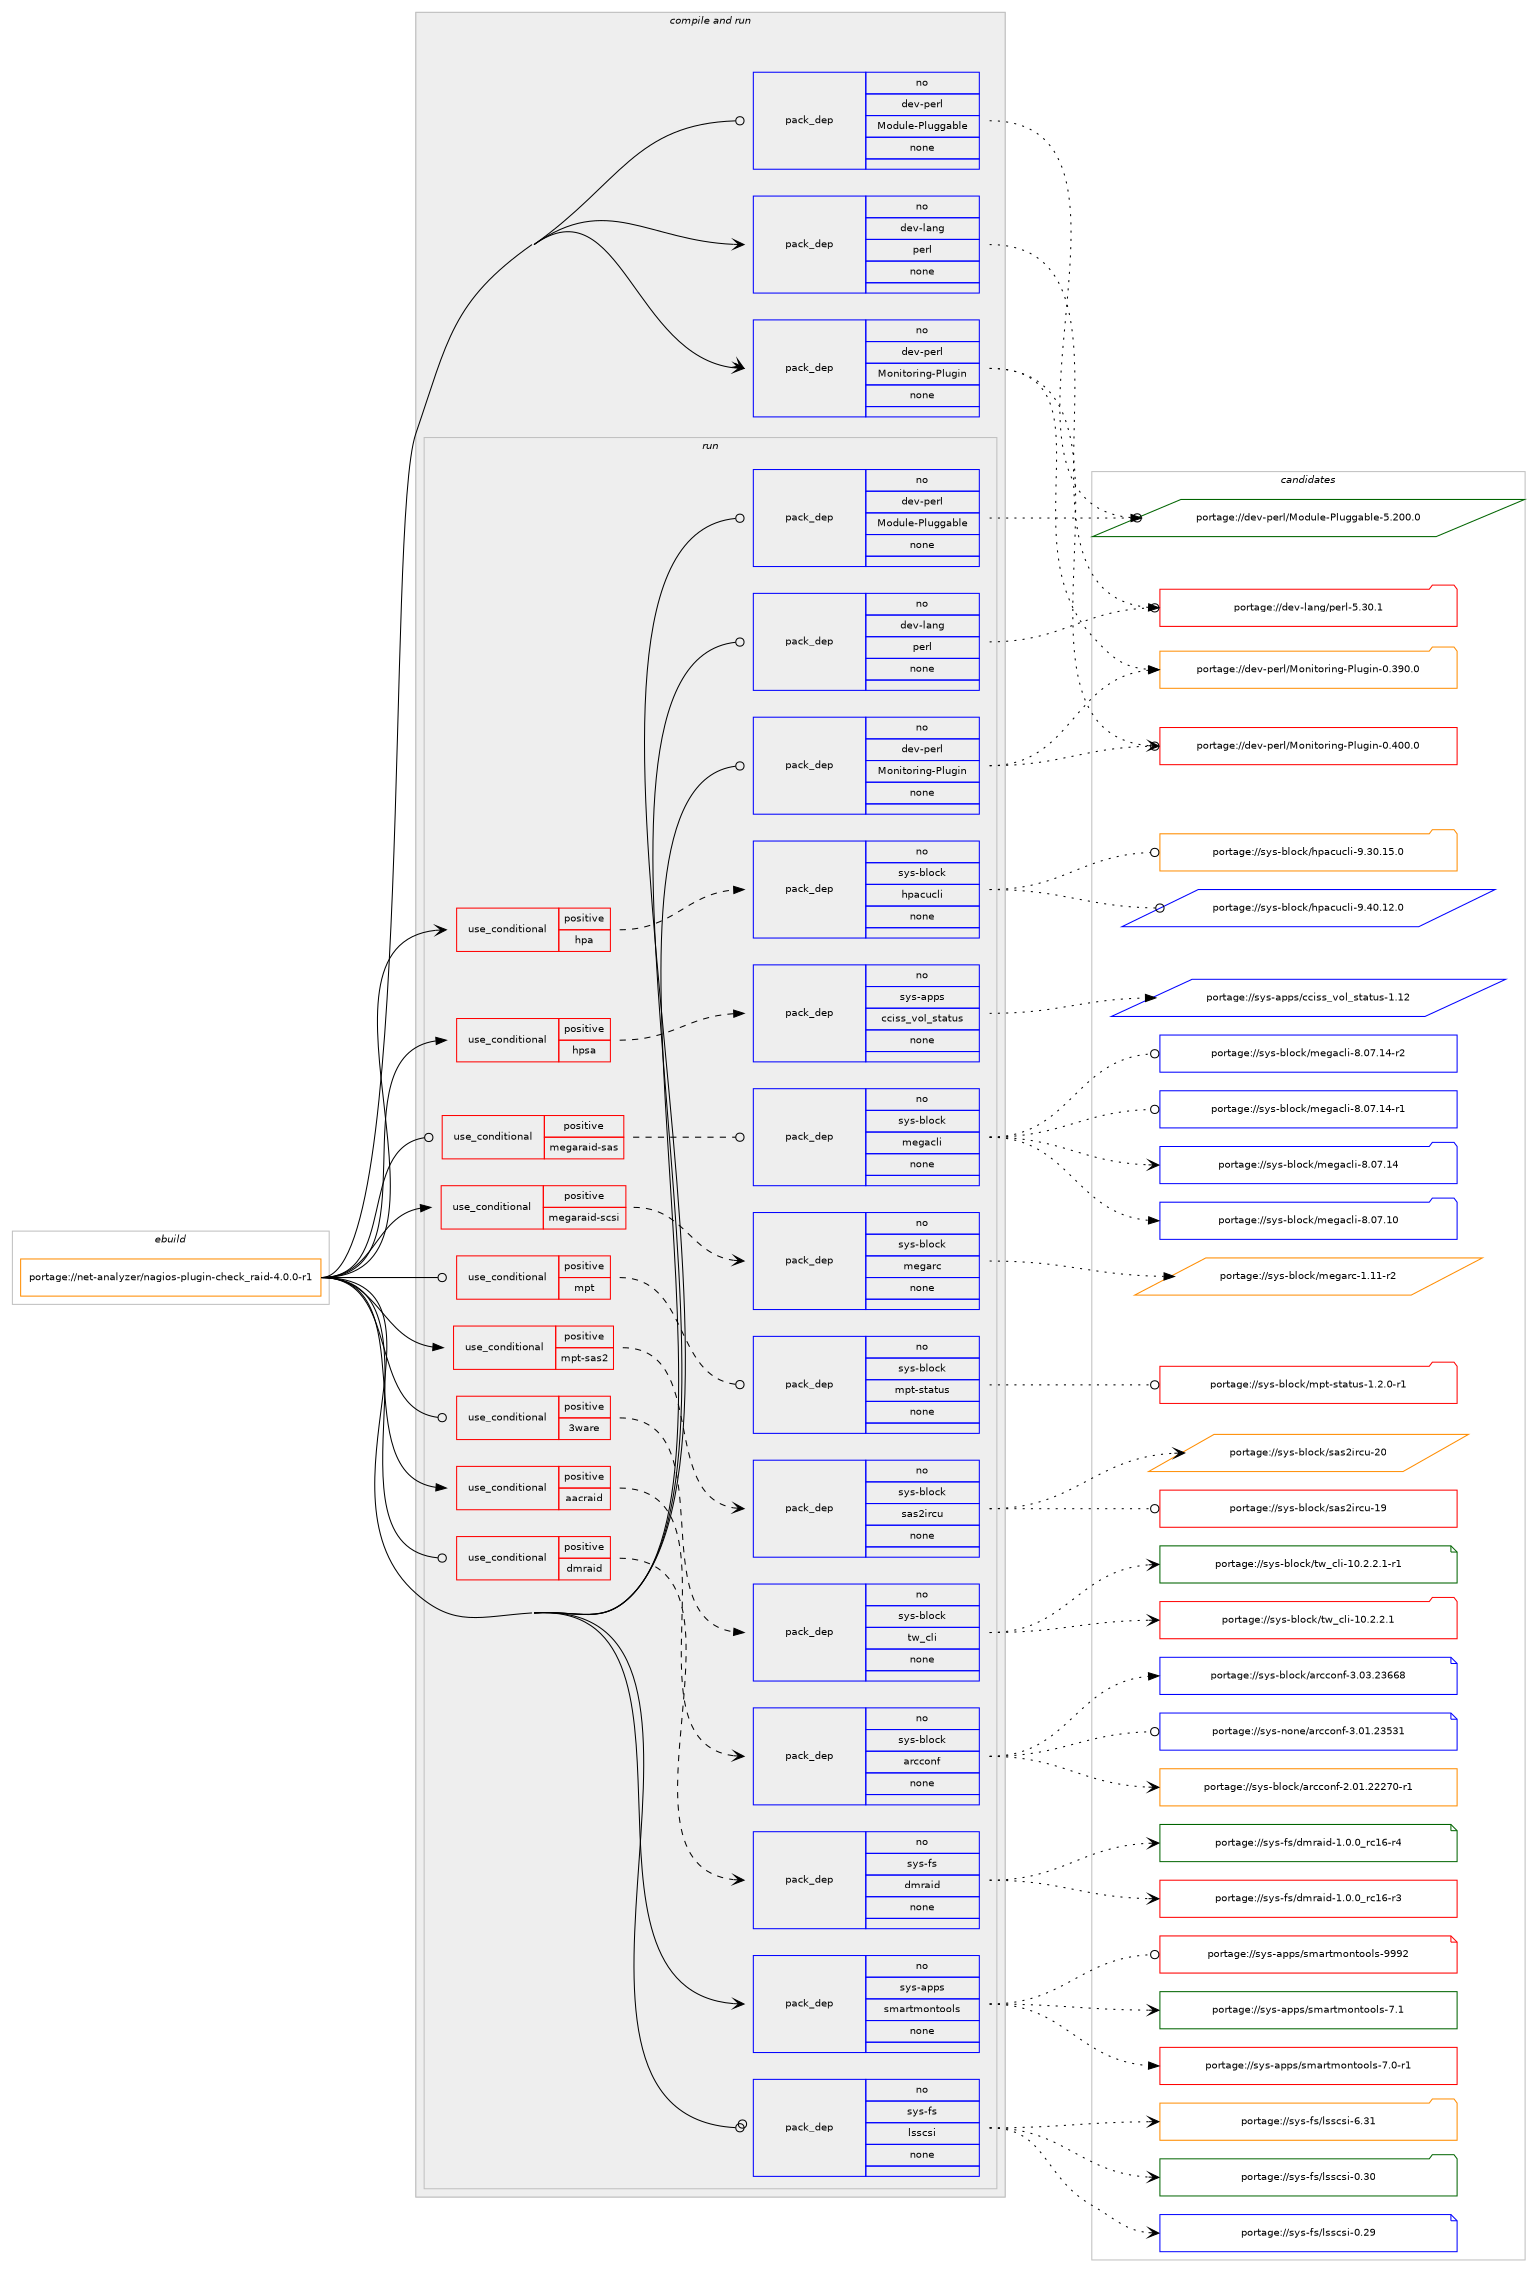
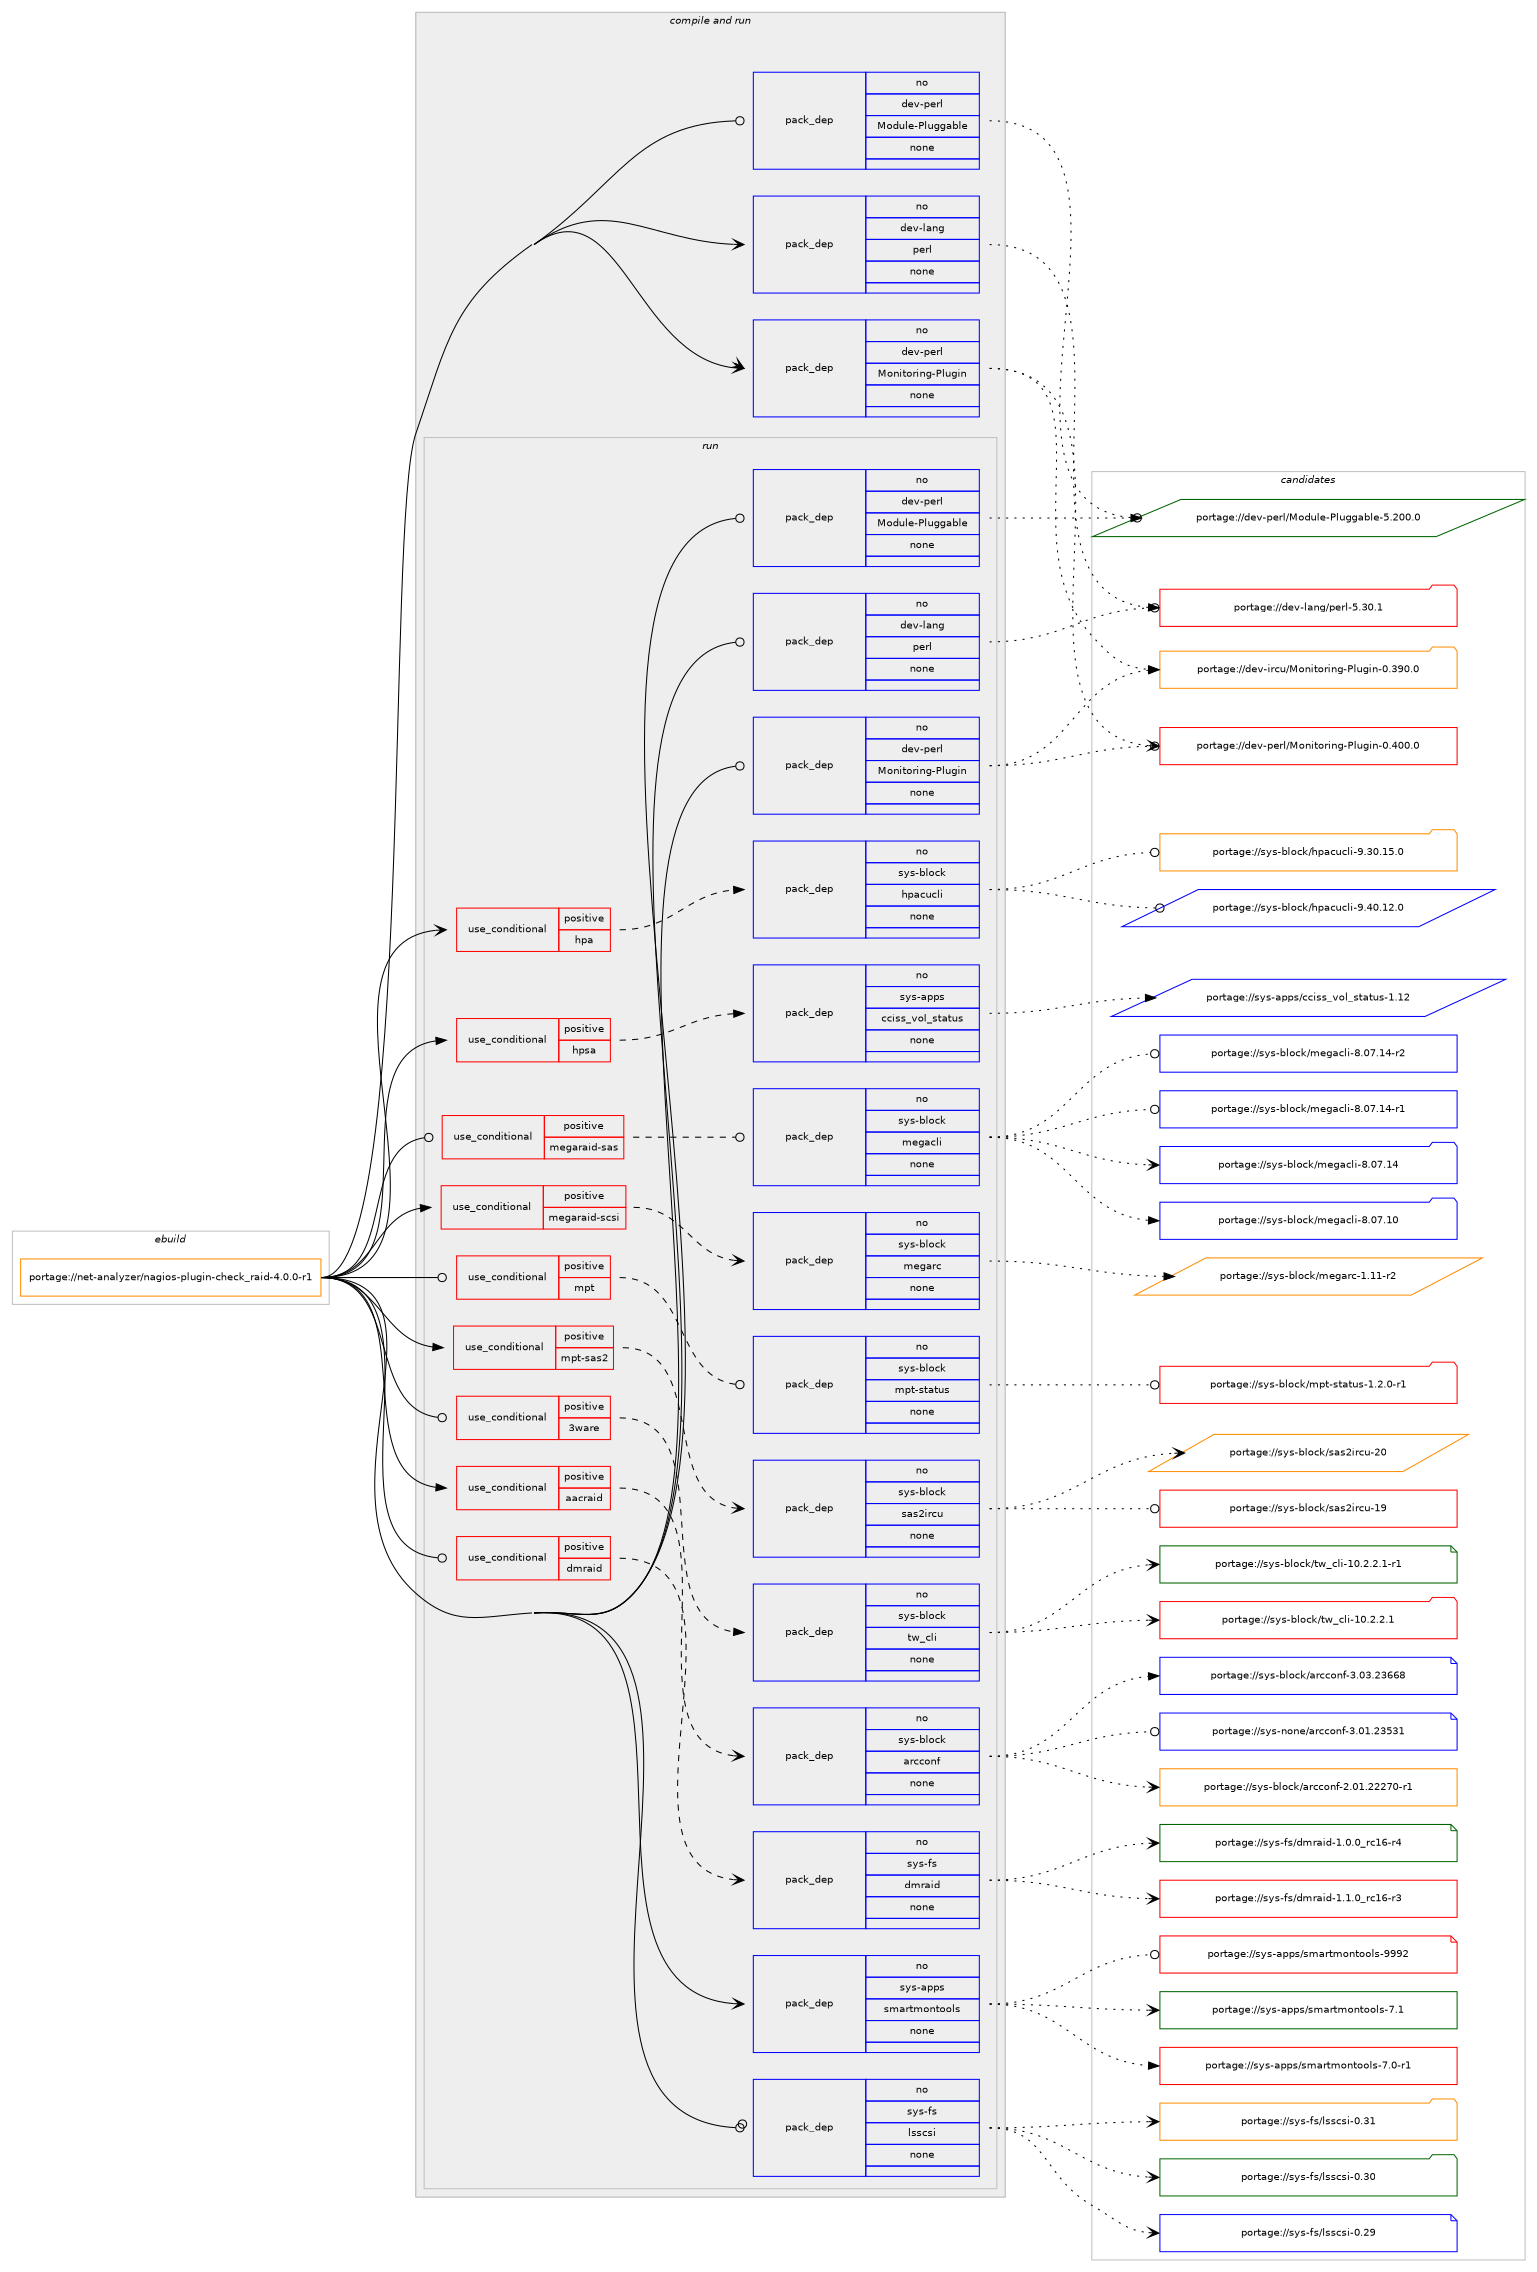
node "portage://dev-perl/Monitoring-Plugin-0.390.0": label "portage://dev-perl/Monitoring-Plugin-0.390.0" -> "portage://dev-ircu/Monitoring-Plugin-0.390.0"
node "portage://sys-fs/dmraid-1.0.0_rc16-r3": label "portage://sys-fs/dmraid-1.0.0_rc16-r3" -> "portage://sys-fs/dmraid-1.1.0_rc16-r3"
node "portage://sys-fs/lsscsi-6.31": label "portage://sys-fs/lsscsi-6.31" -> "portage://sys-fs/lsscsi-0.31"
